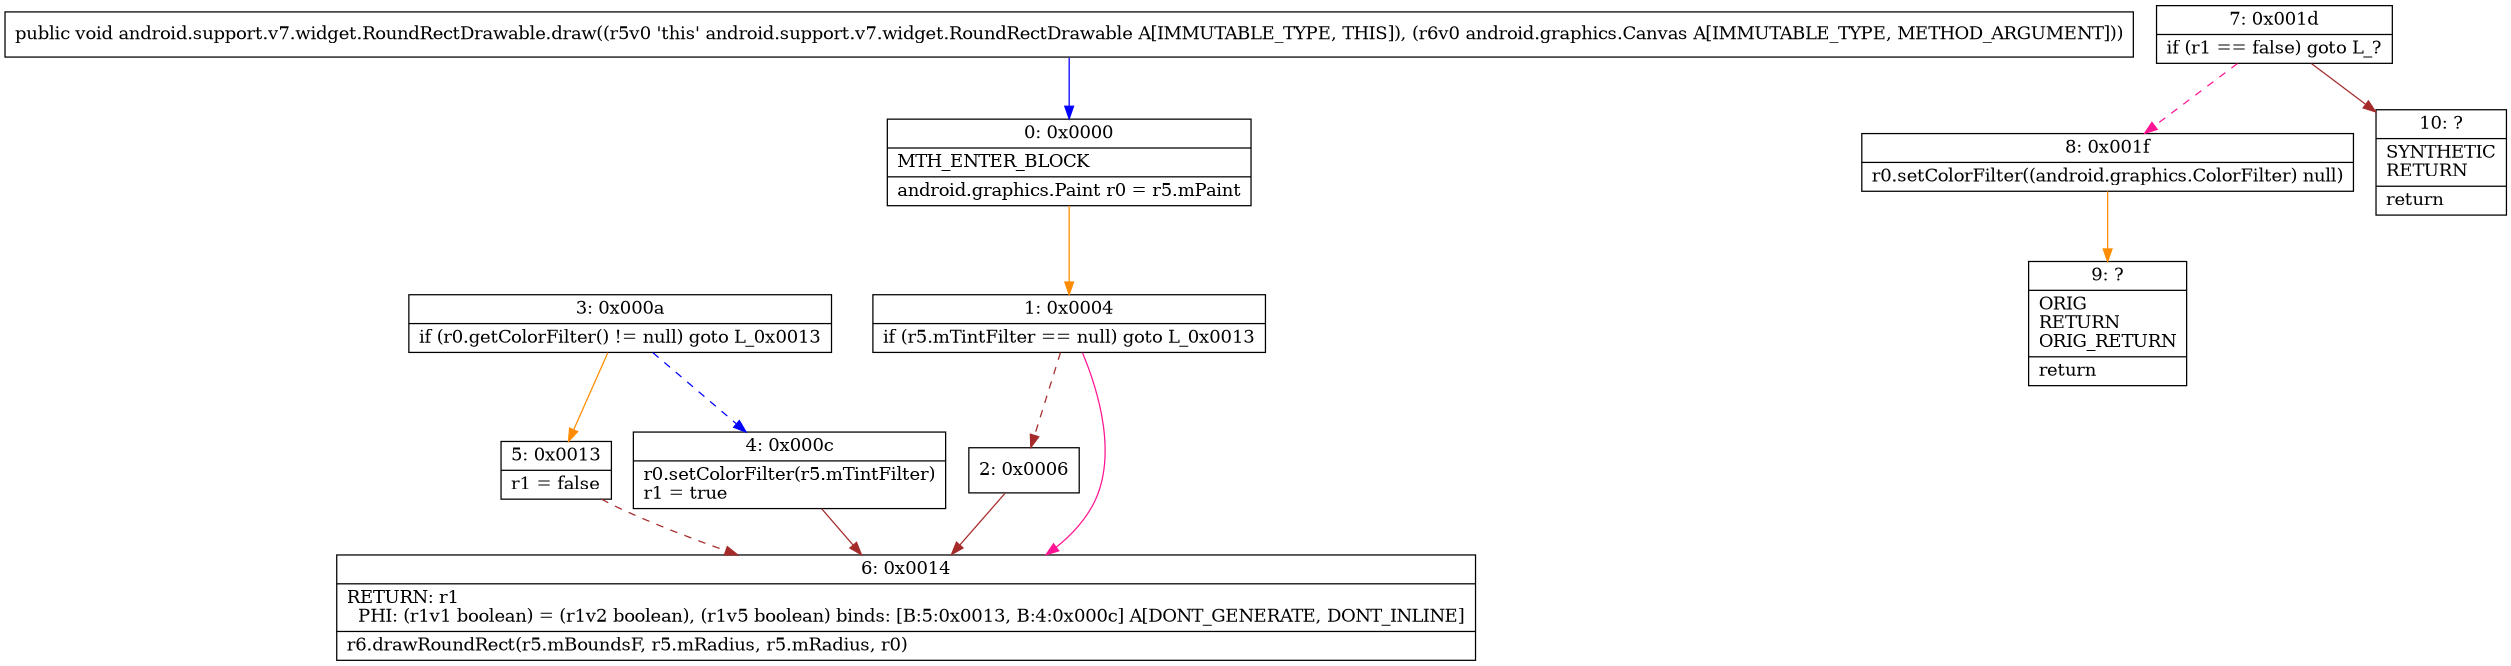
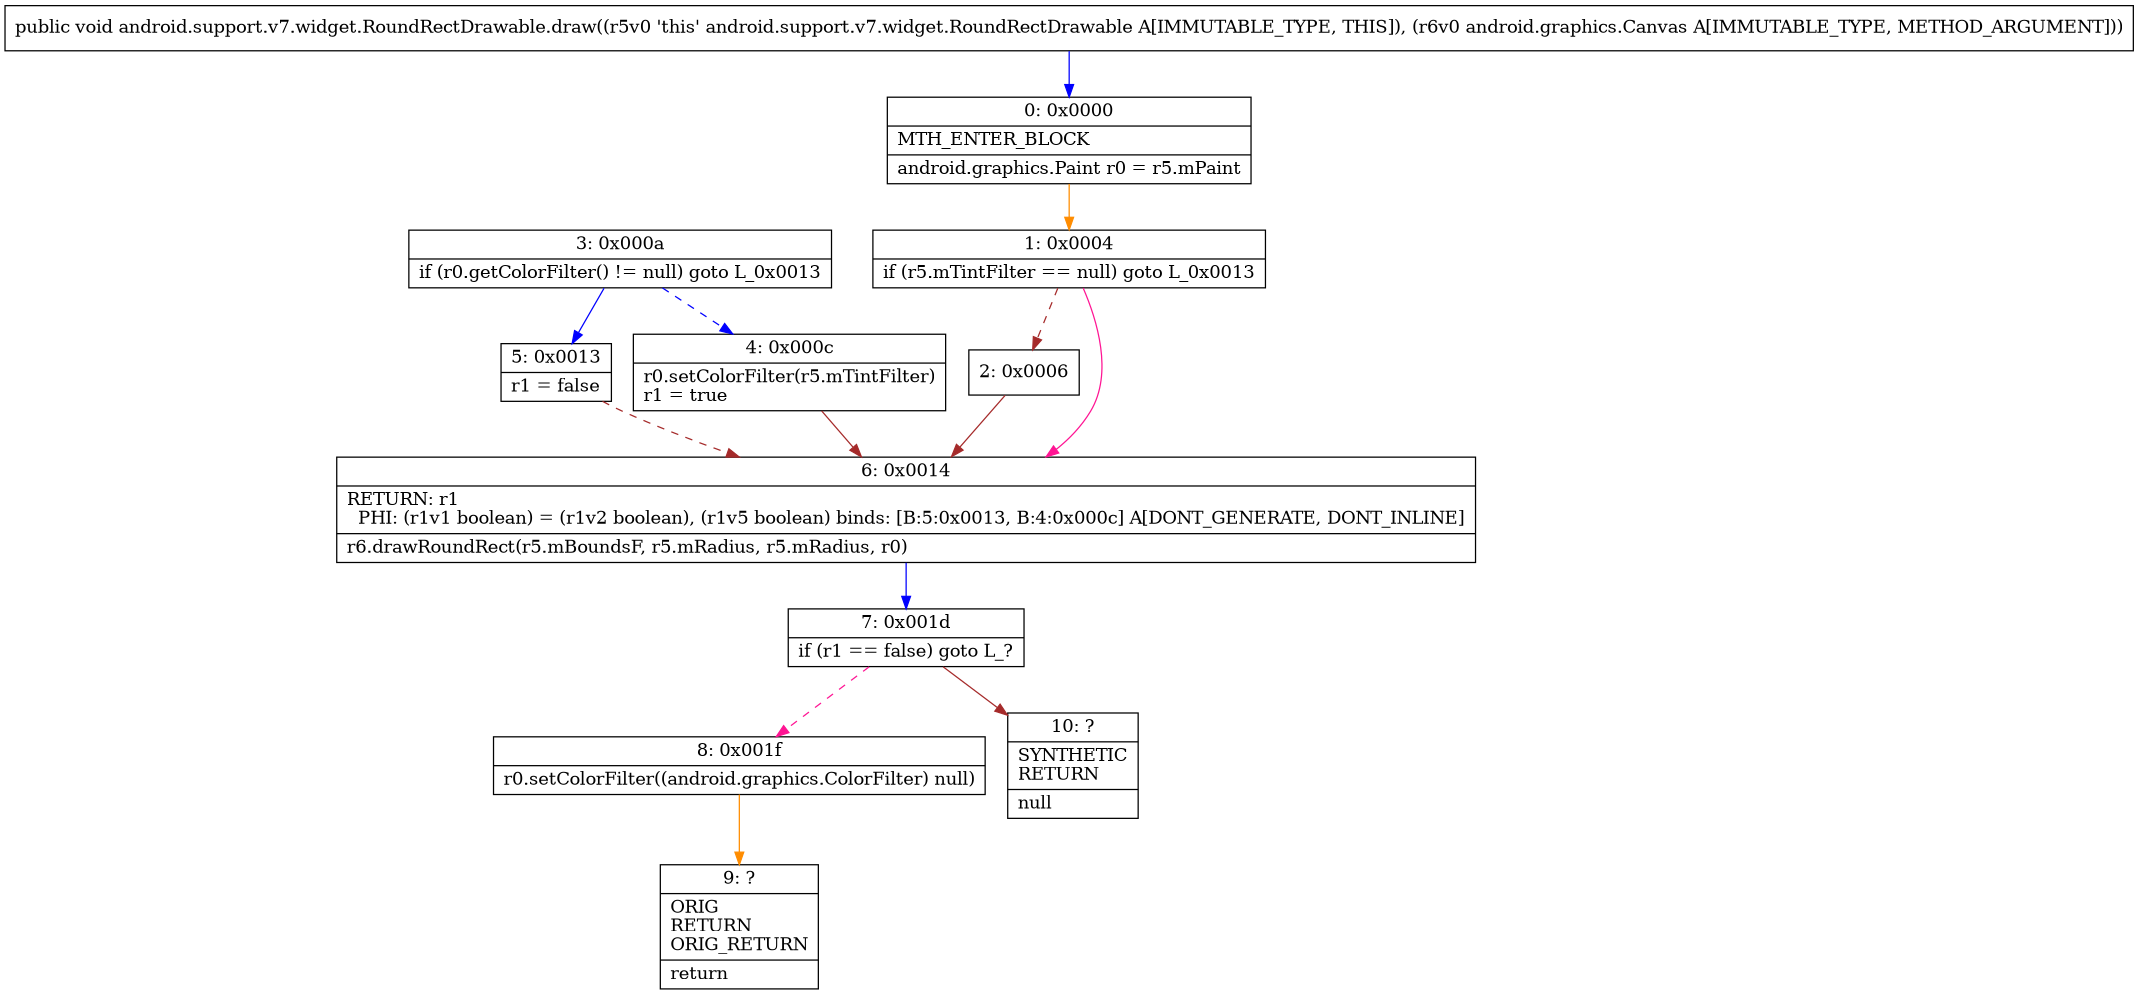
node "10: ?": text "return" -> "null"
edge "3: 0x000a" -> "5: 0x0013": color darkorange -> blue
edge "6: 0x0014" -> "7: 0x001d": added
